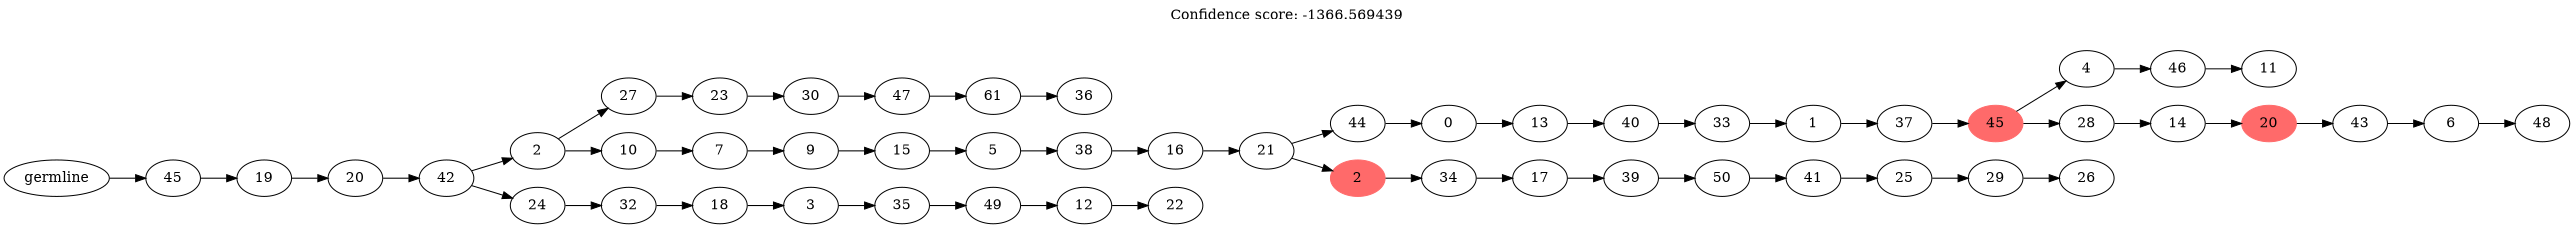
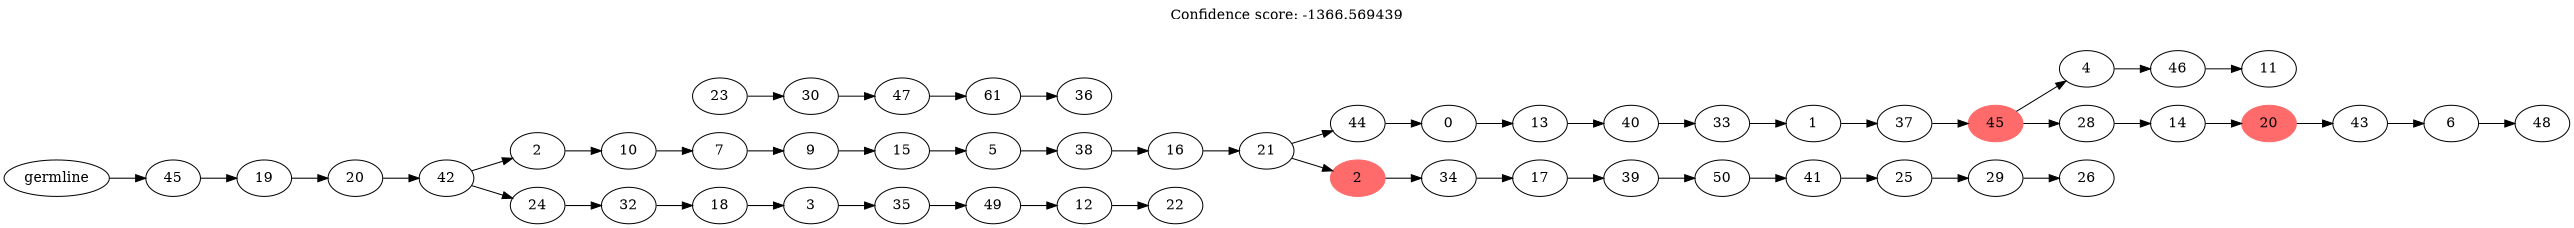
node "27": removed
